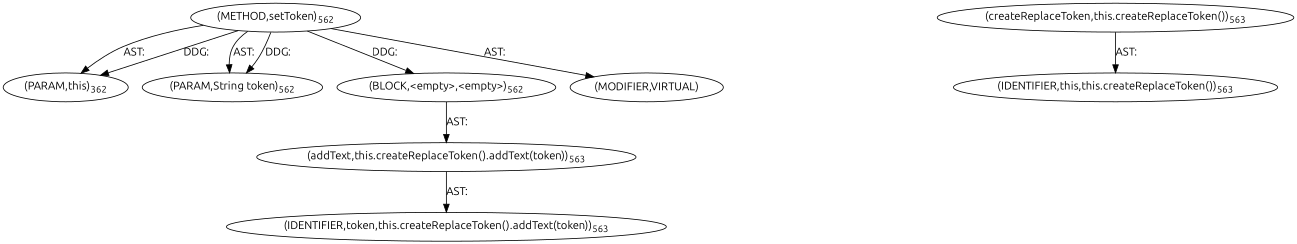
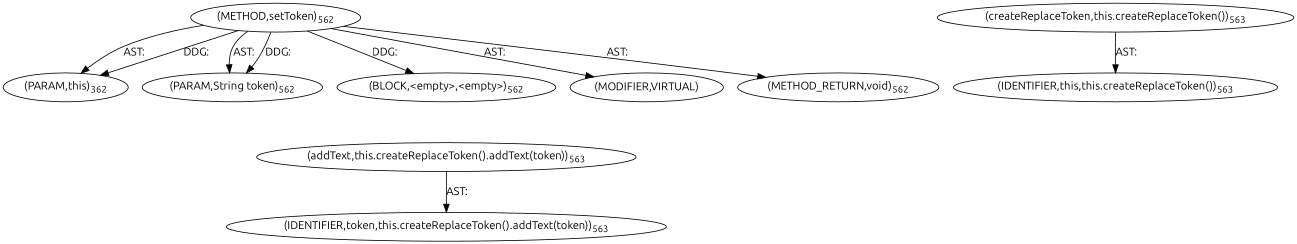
node "(METHOD_RETURN,void)": added
edge "(BLOCK,<empty>,<empty>)" -> "(addText,this.createReplaceToken().addText(token))": removed, label "AST:"
